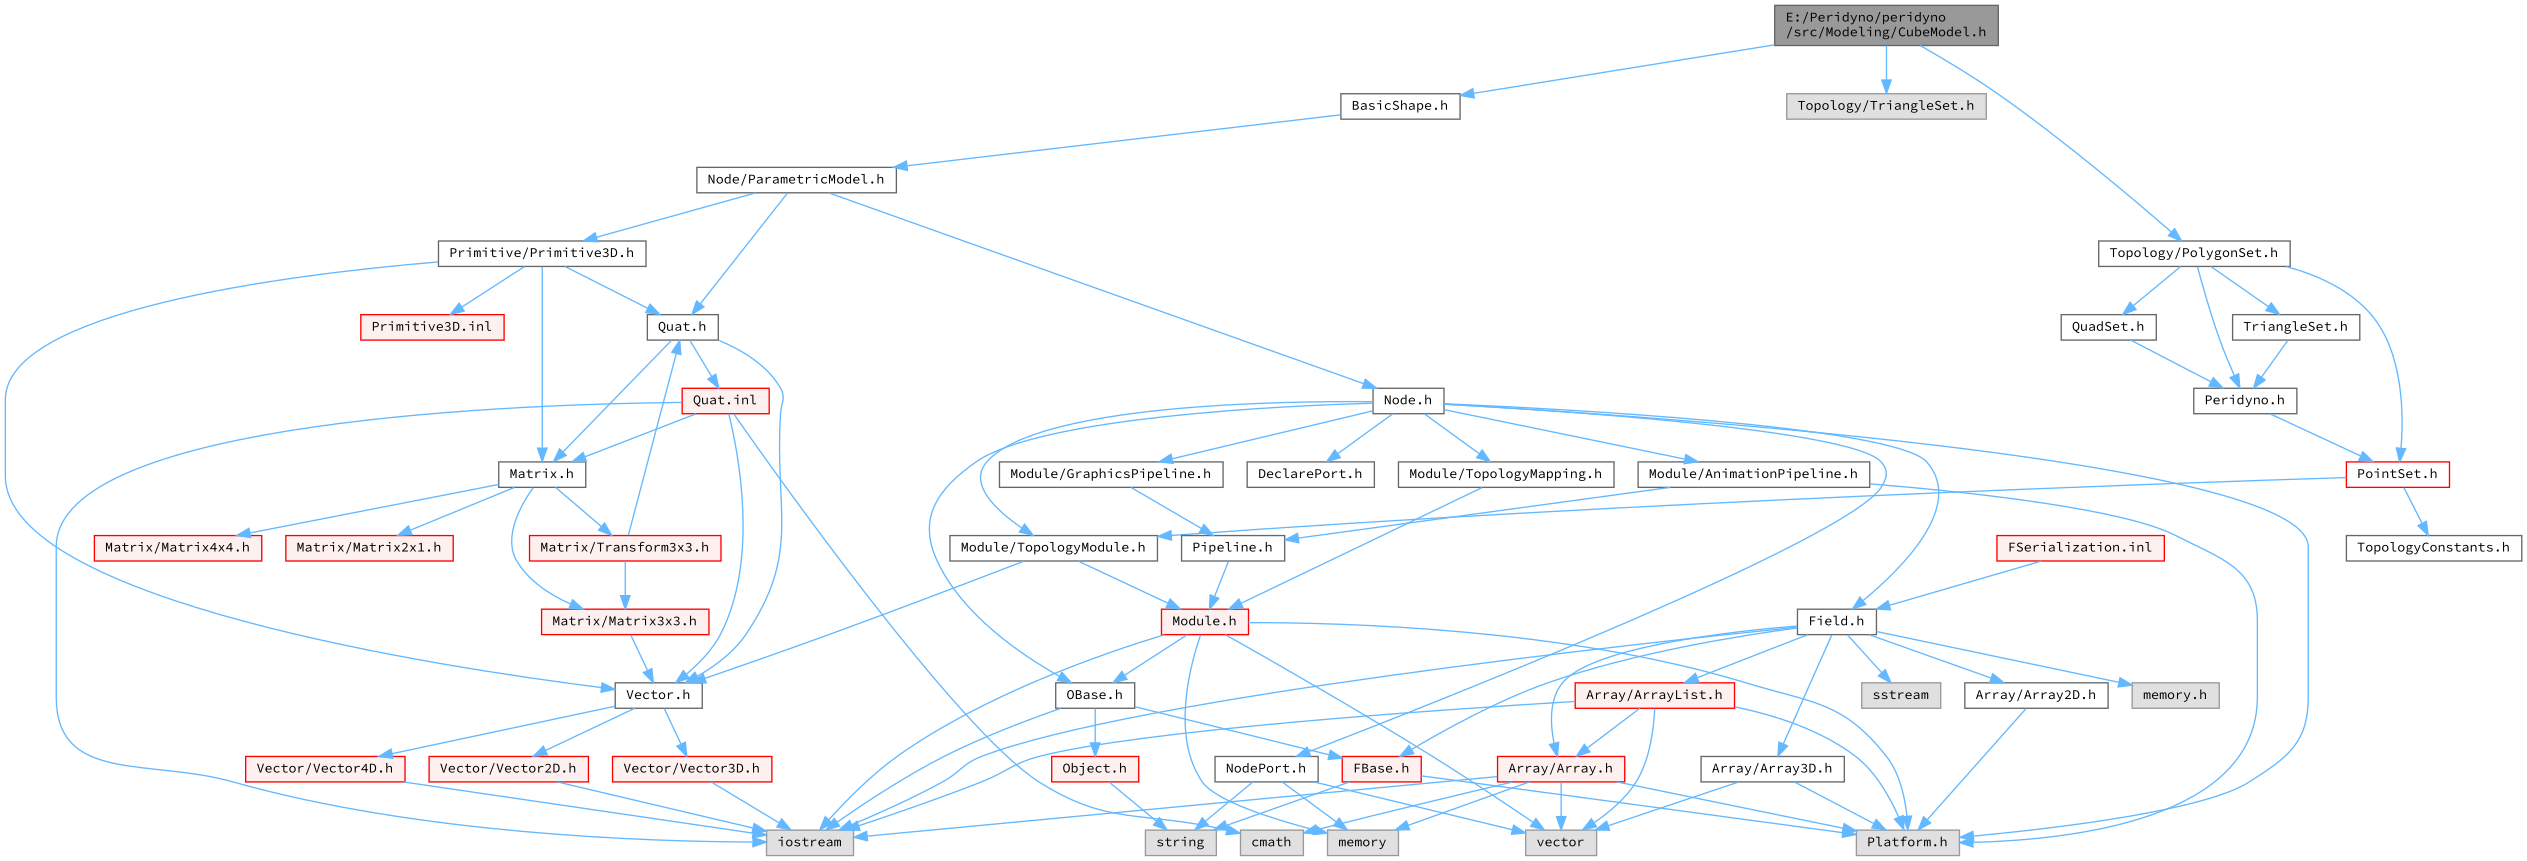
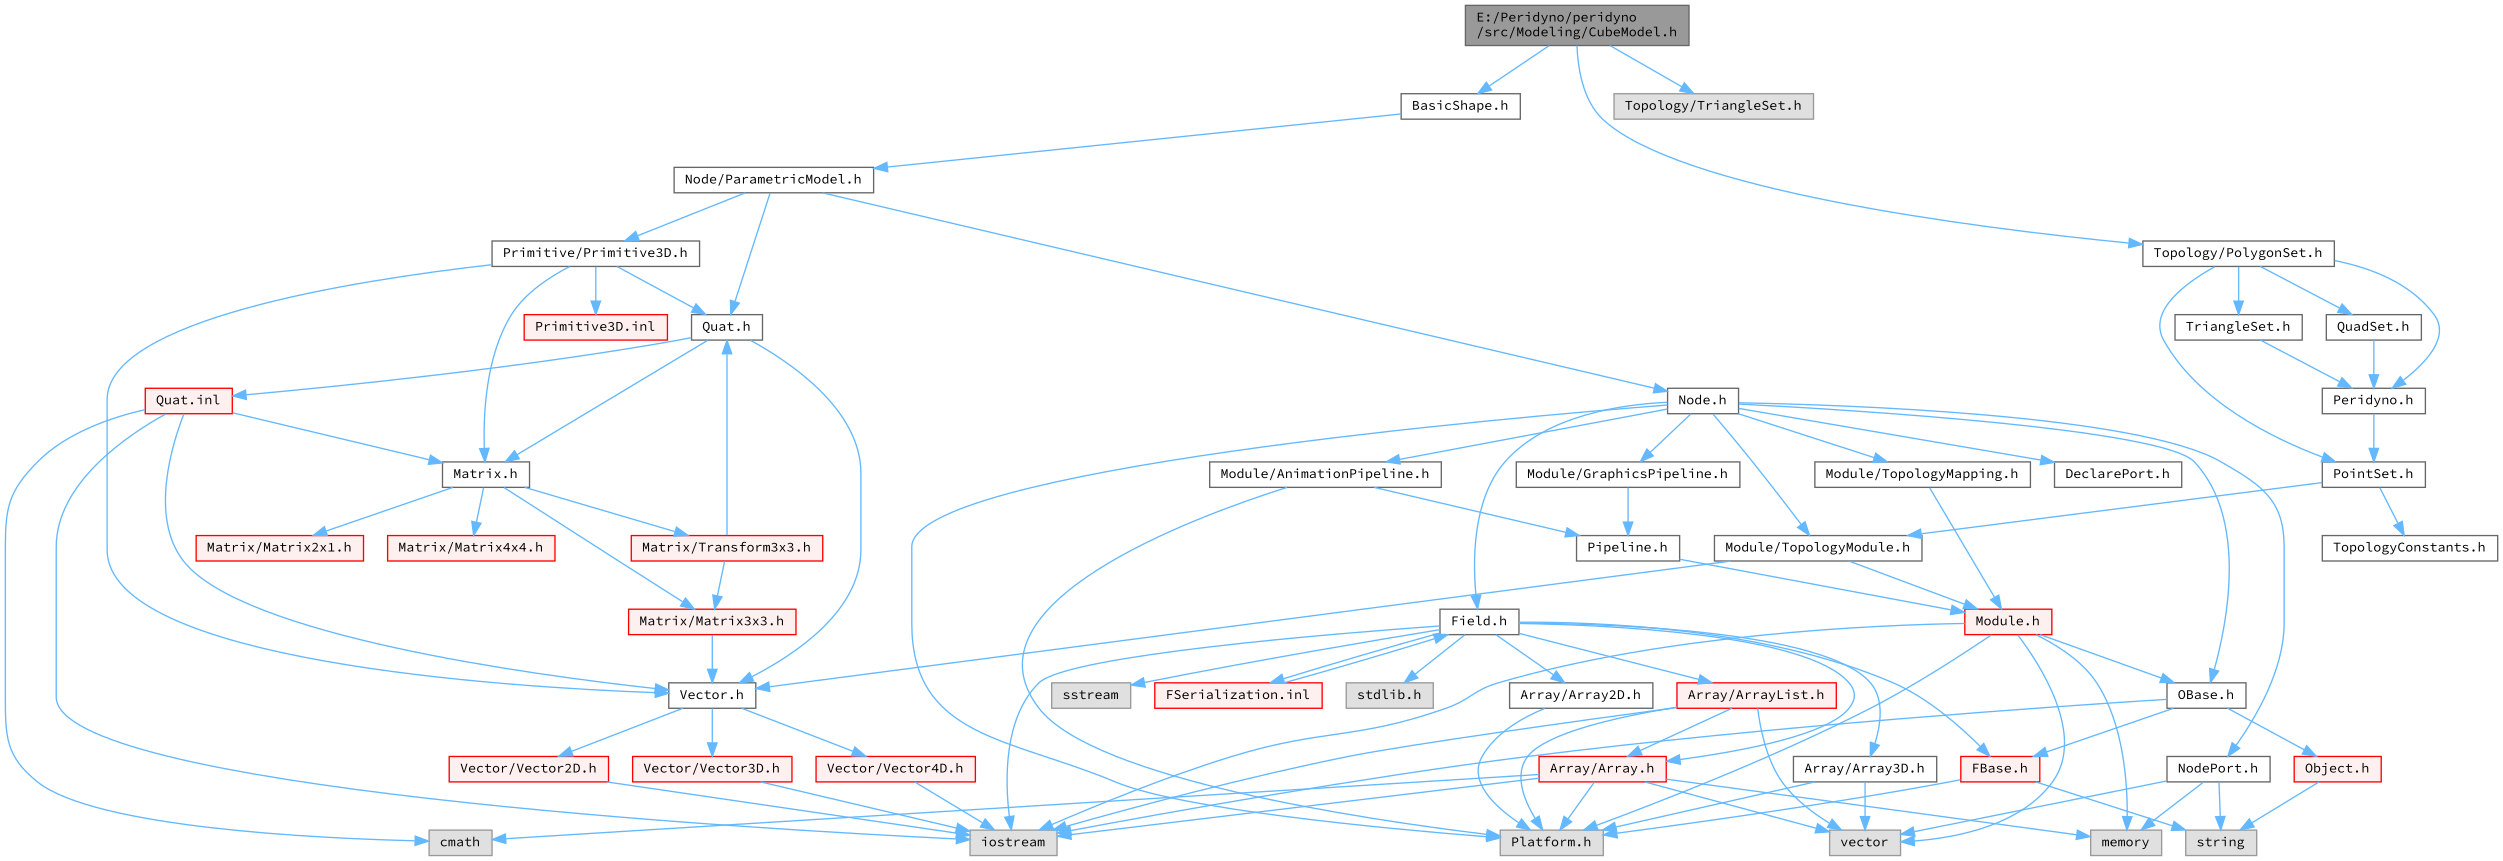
node "PointSet.h": color red -> grey40
edge "Field.h" -> "FSerialization.inl": added
node "memory.h": label "memory.h" -> "stdlib.h"
